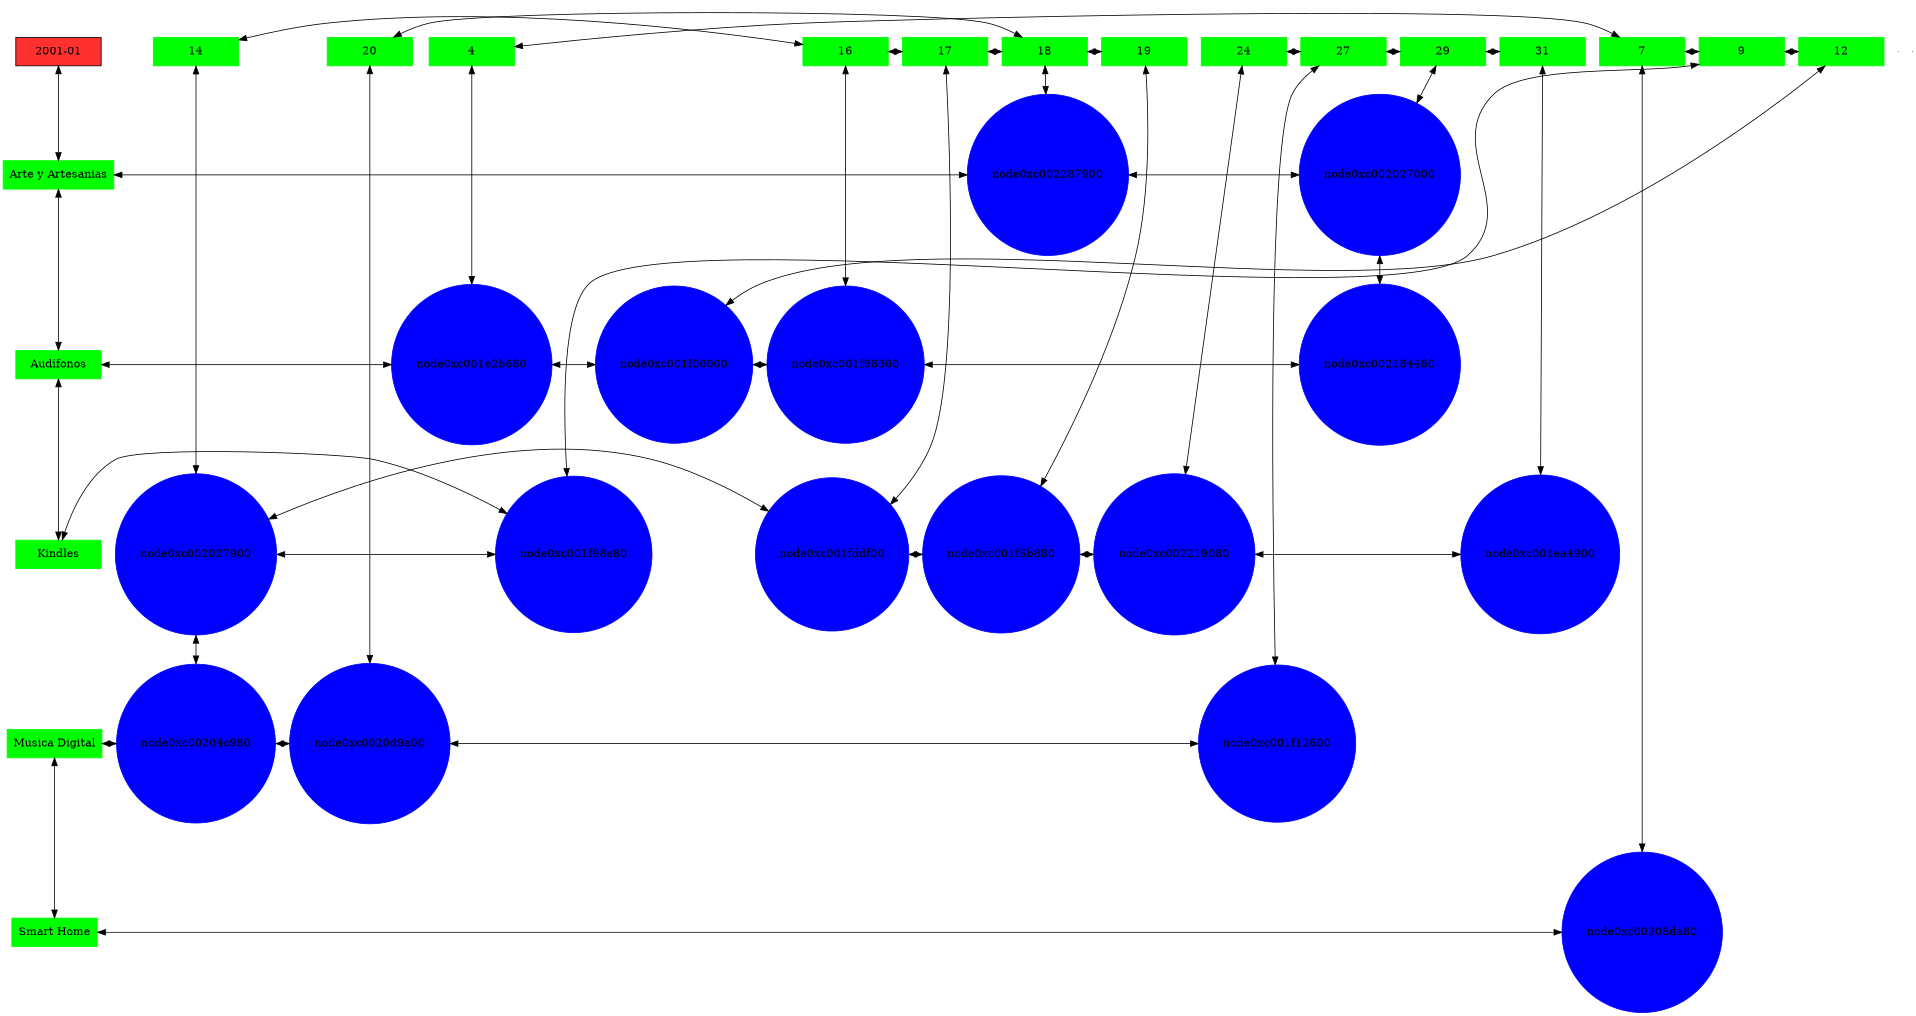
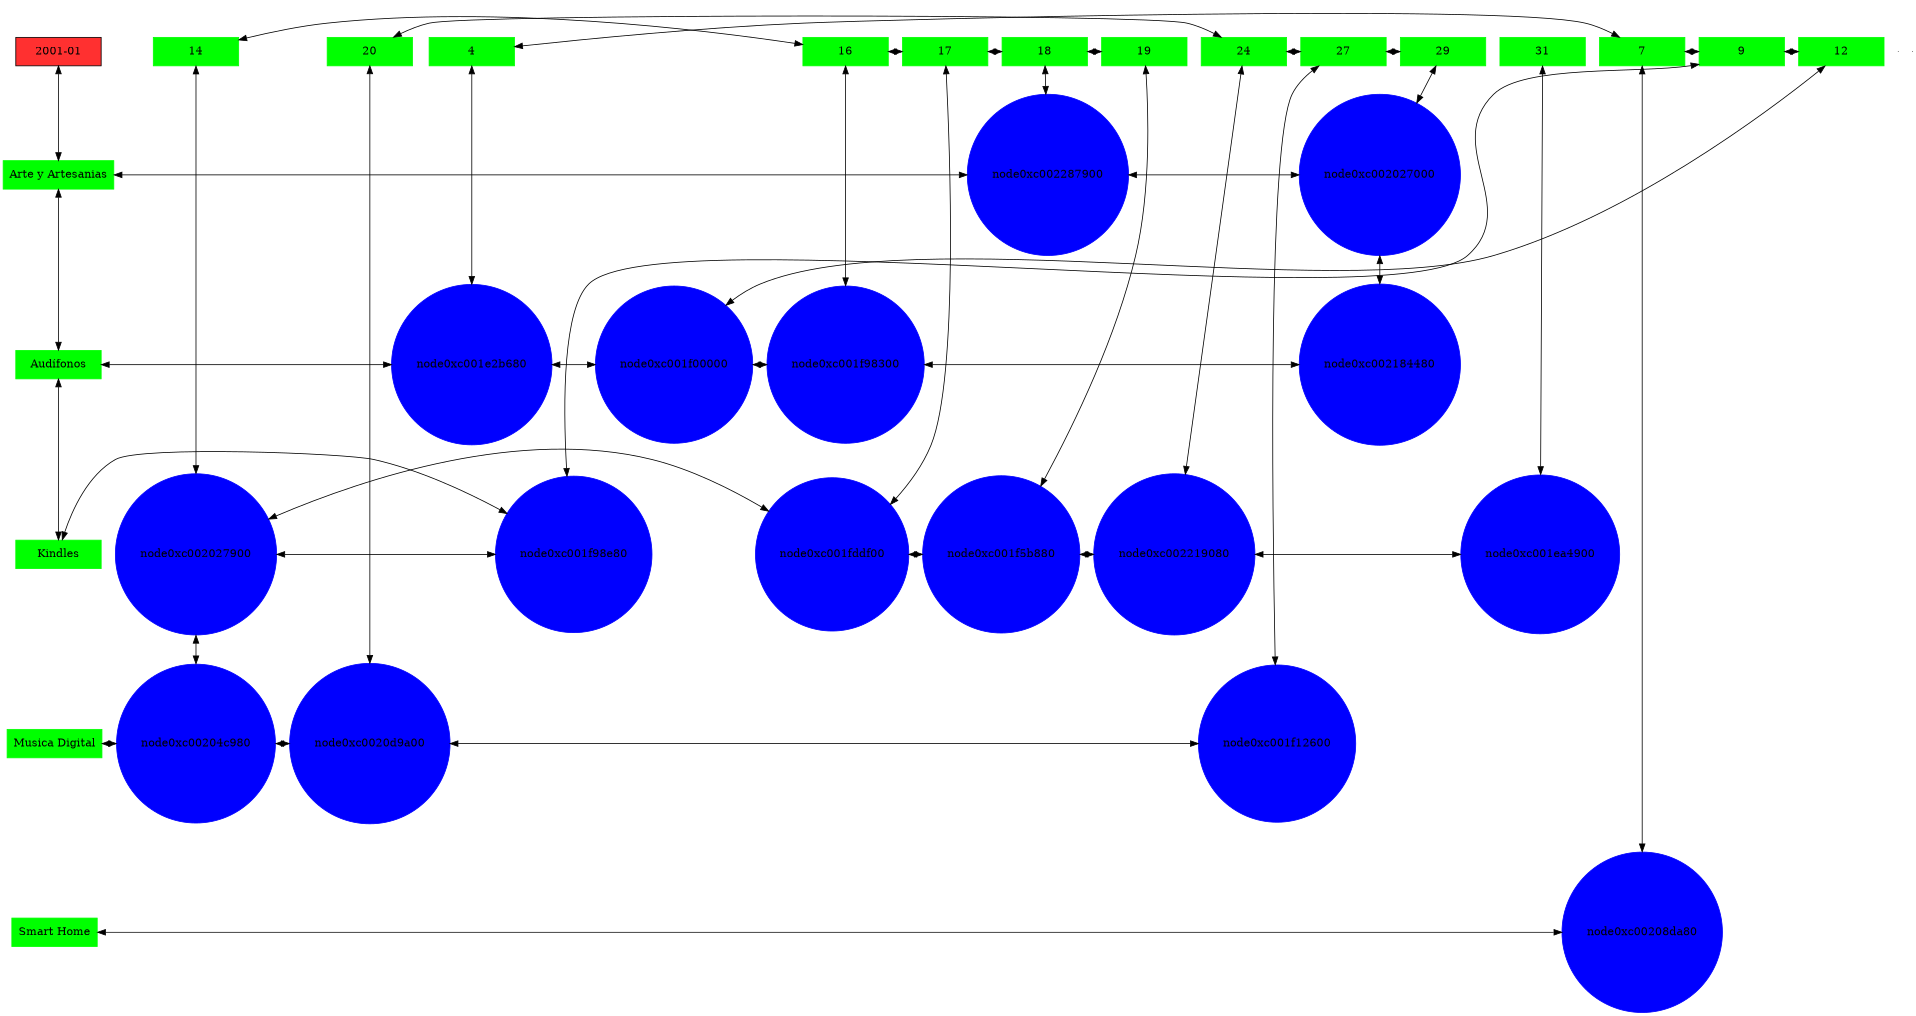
edge "20" -- "18": now "20" -- "24"
edge "29" -- "31": removed
edge "Musica Digital" -- "Smart Home": removed
